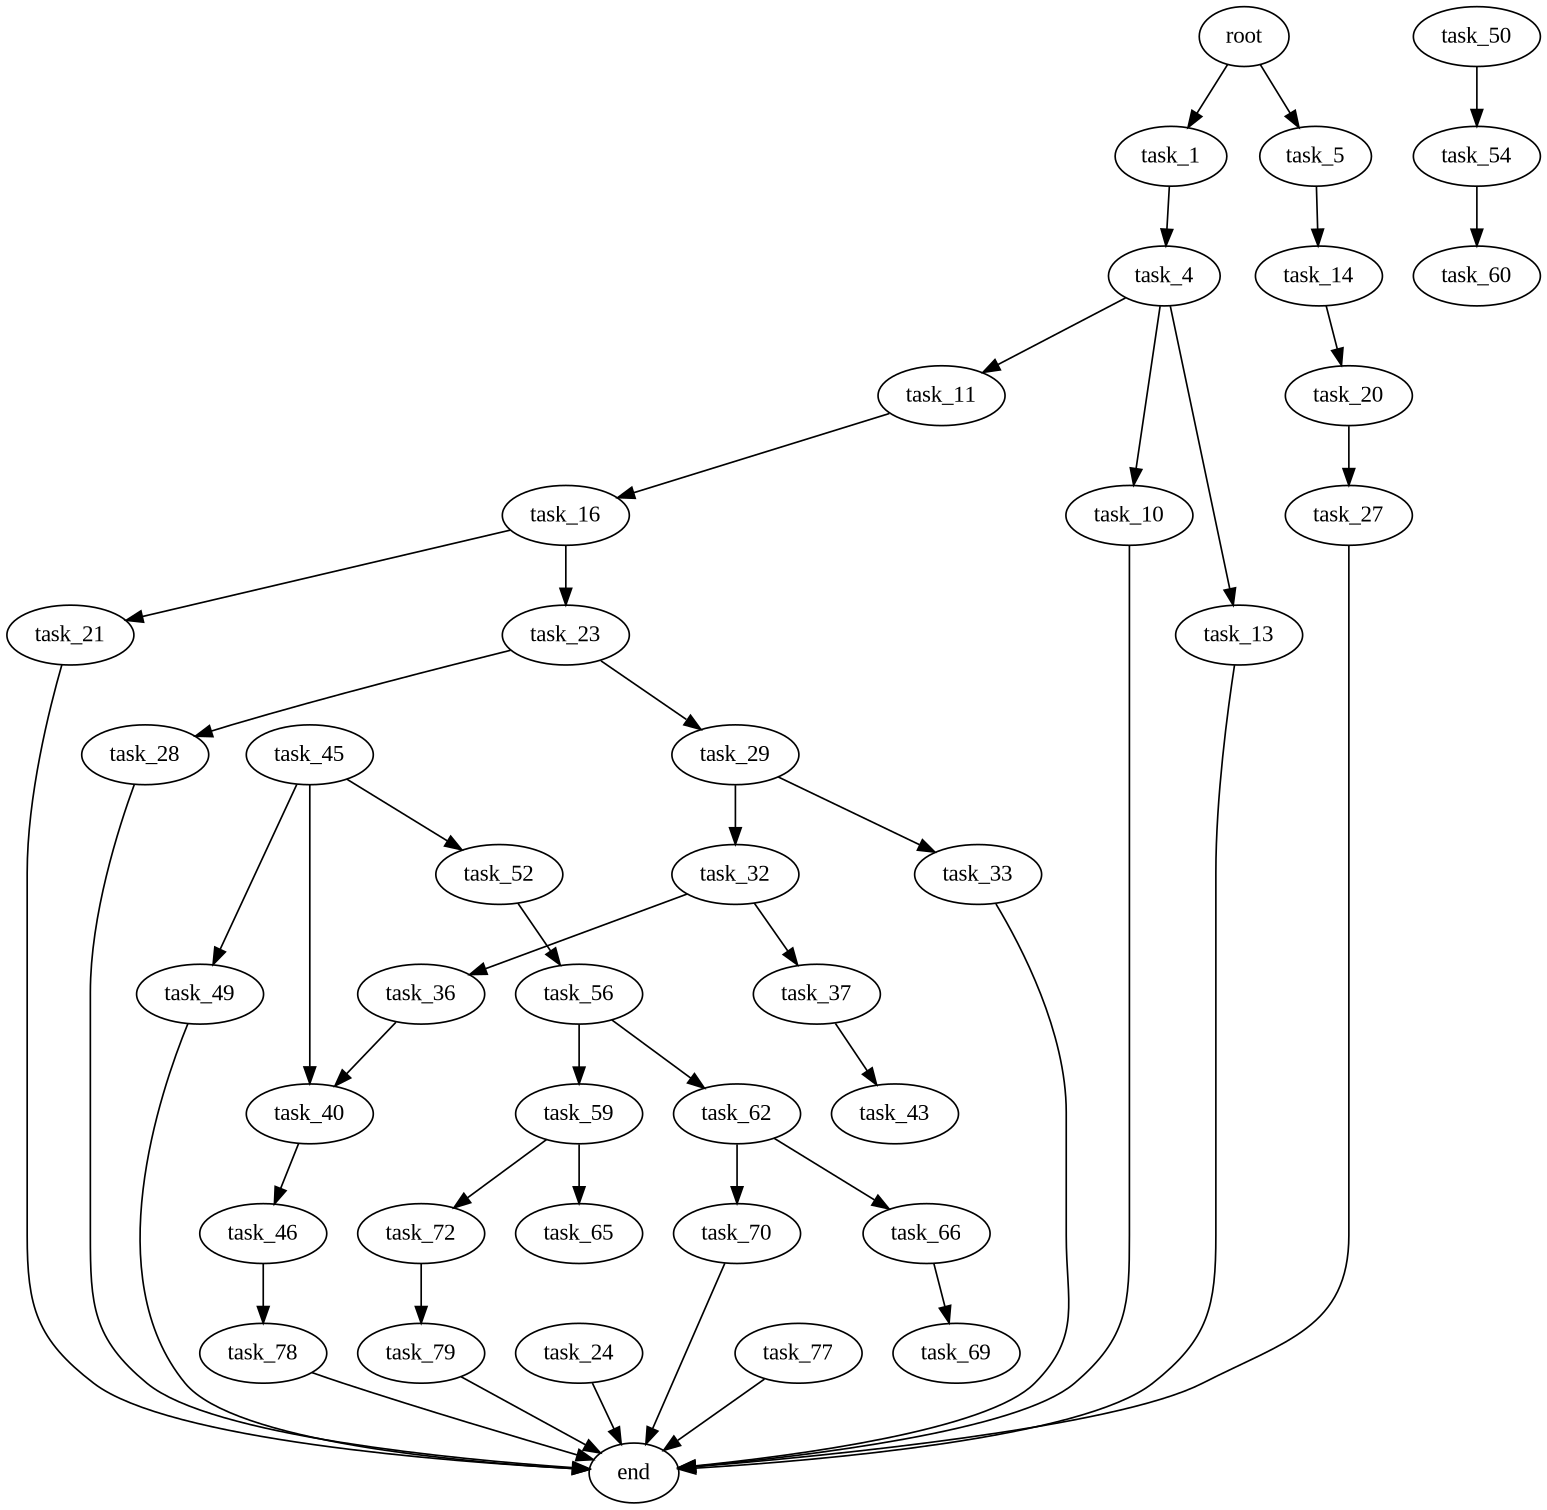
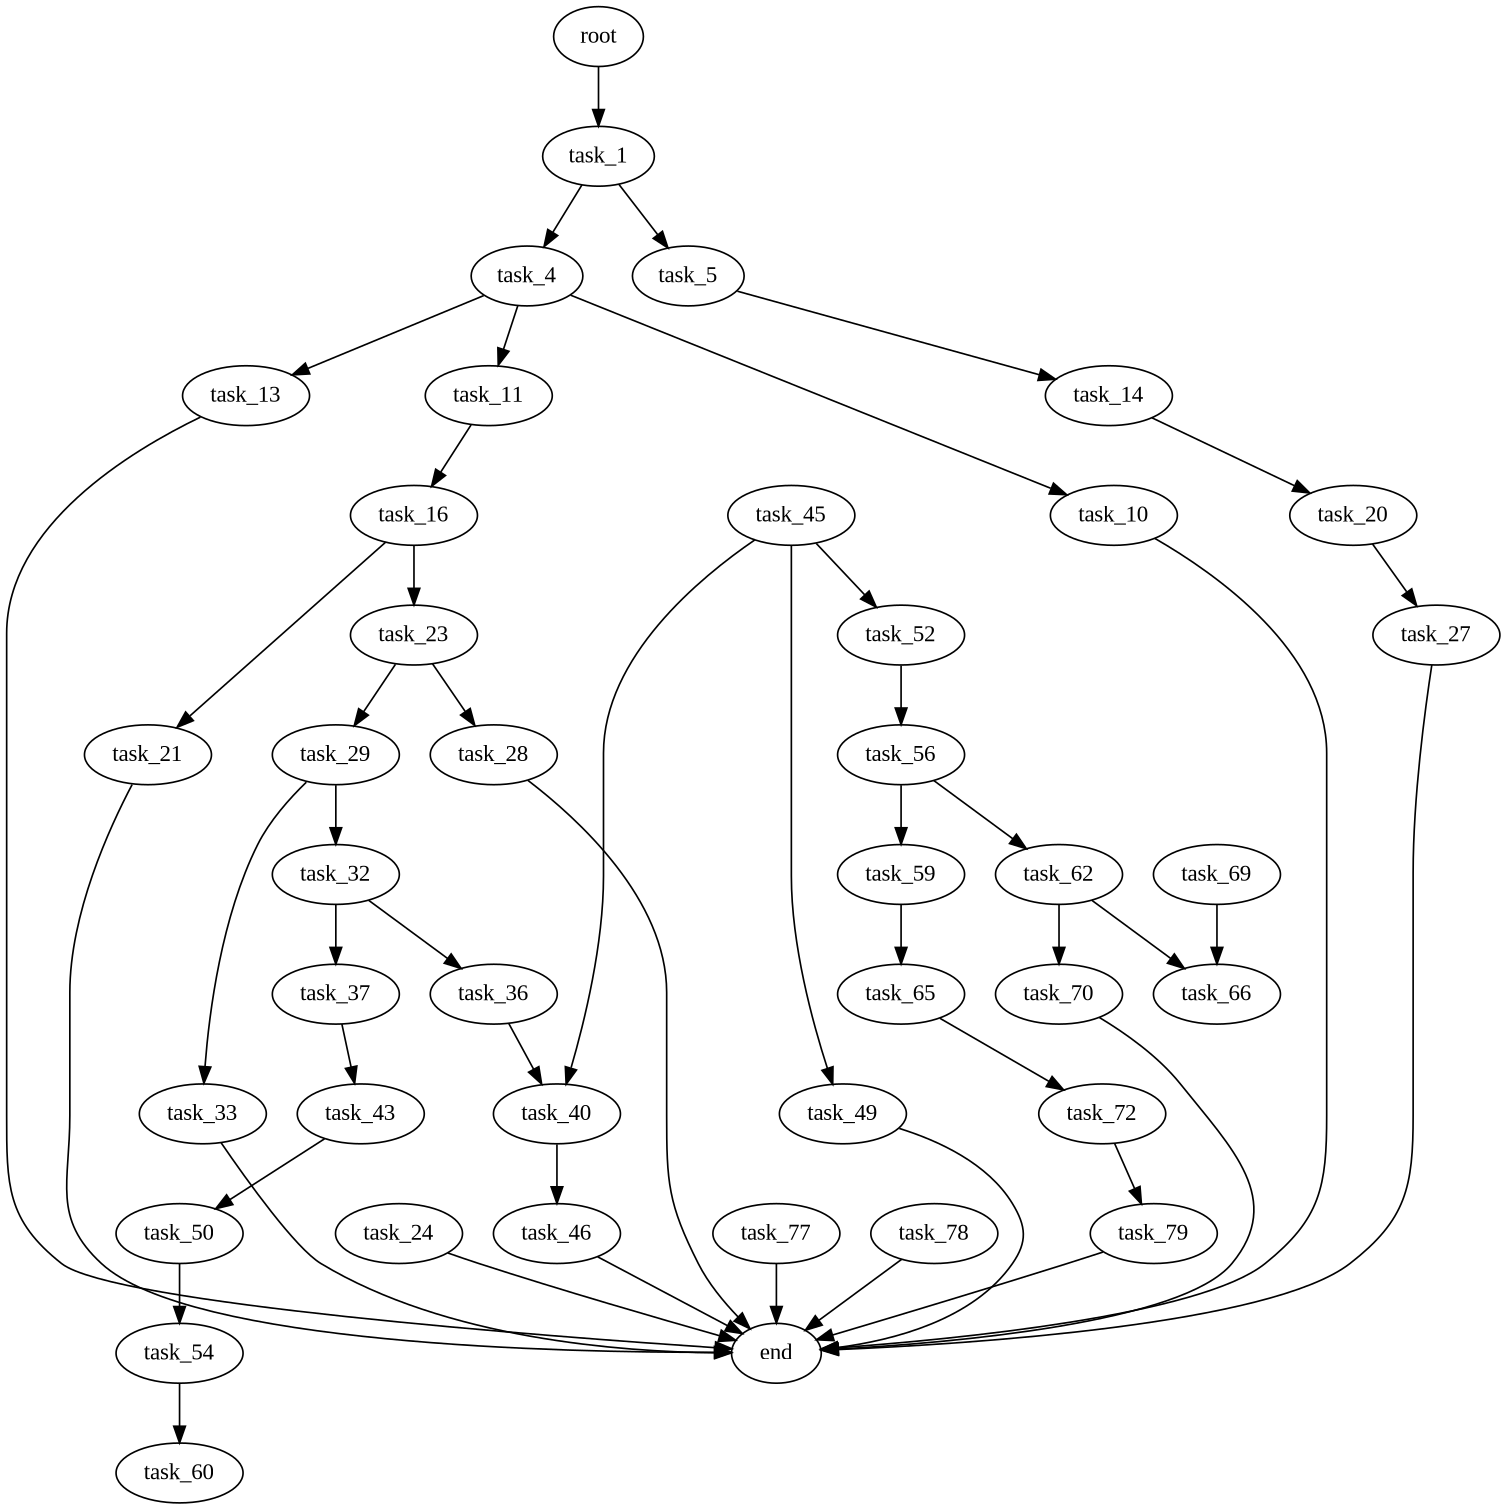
edge "root" -> "task_5": now "task_1" -> "task_5"
edge "task_43" -> "task_50": added
edge "task_59" -> "task_72": now "task_65" -> "task_72"
edge "task_46" -> "task_78": now "task_46" -> "end"
edge "task_66" -> "task_69": reversed
